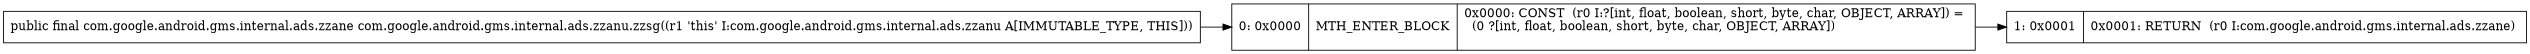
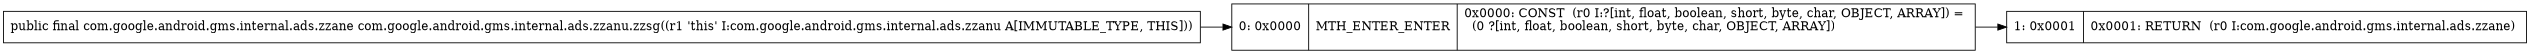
node "0: 0x0000": text "MTH_ENTER_BLOCK" -> "MTH_ENTER_ENTER"
